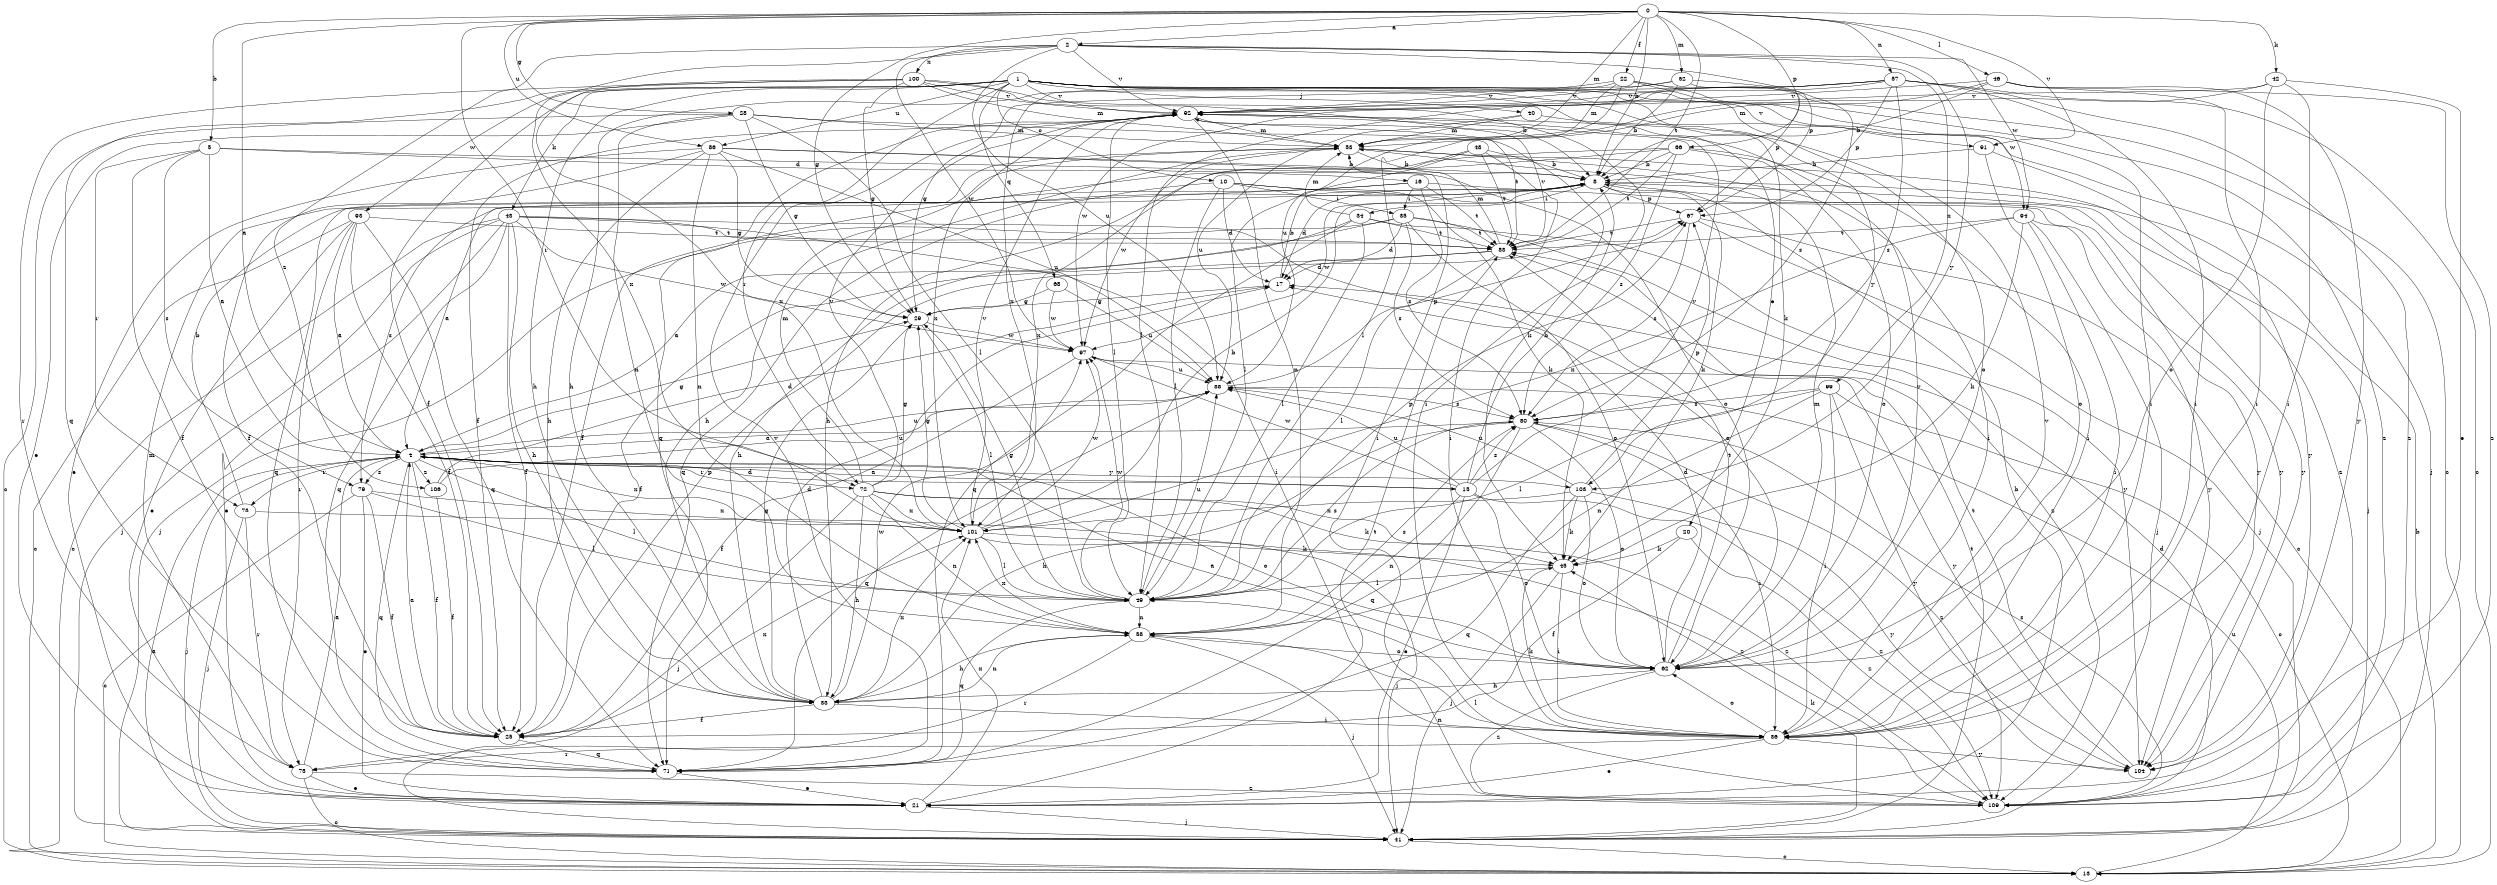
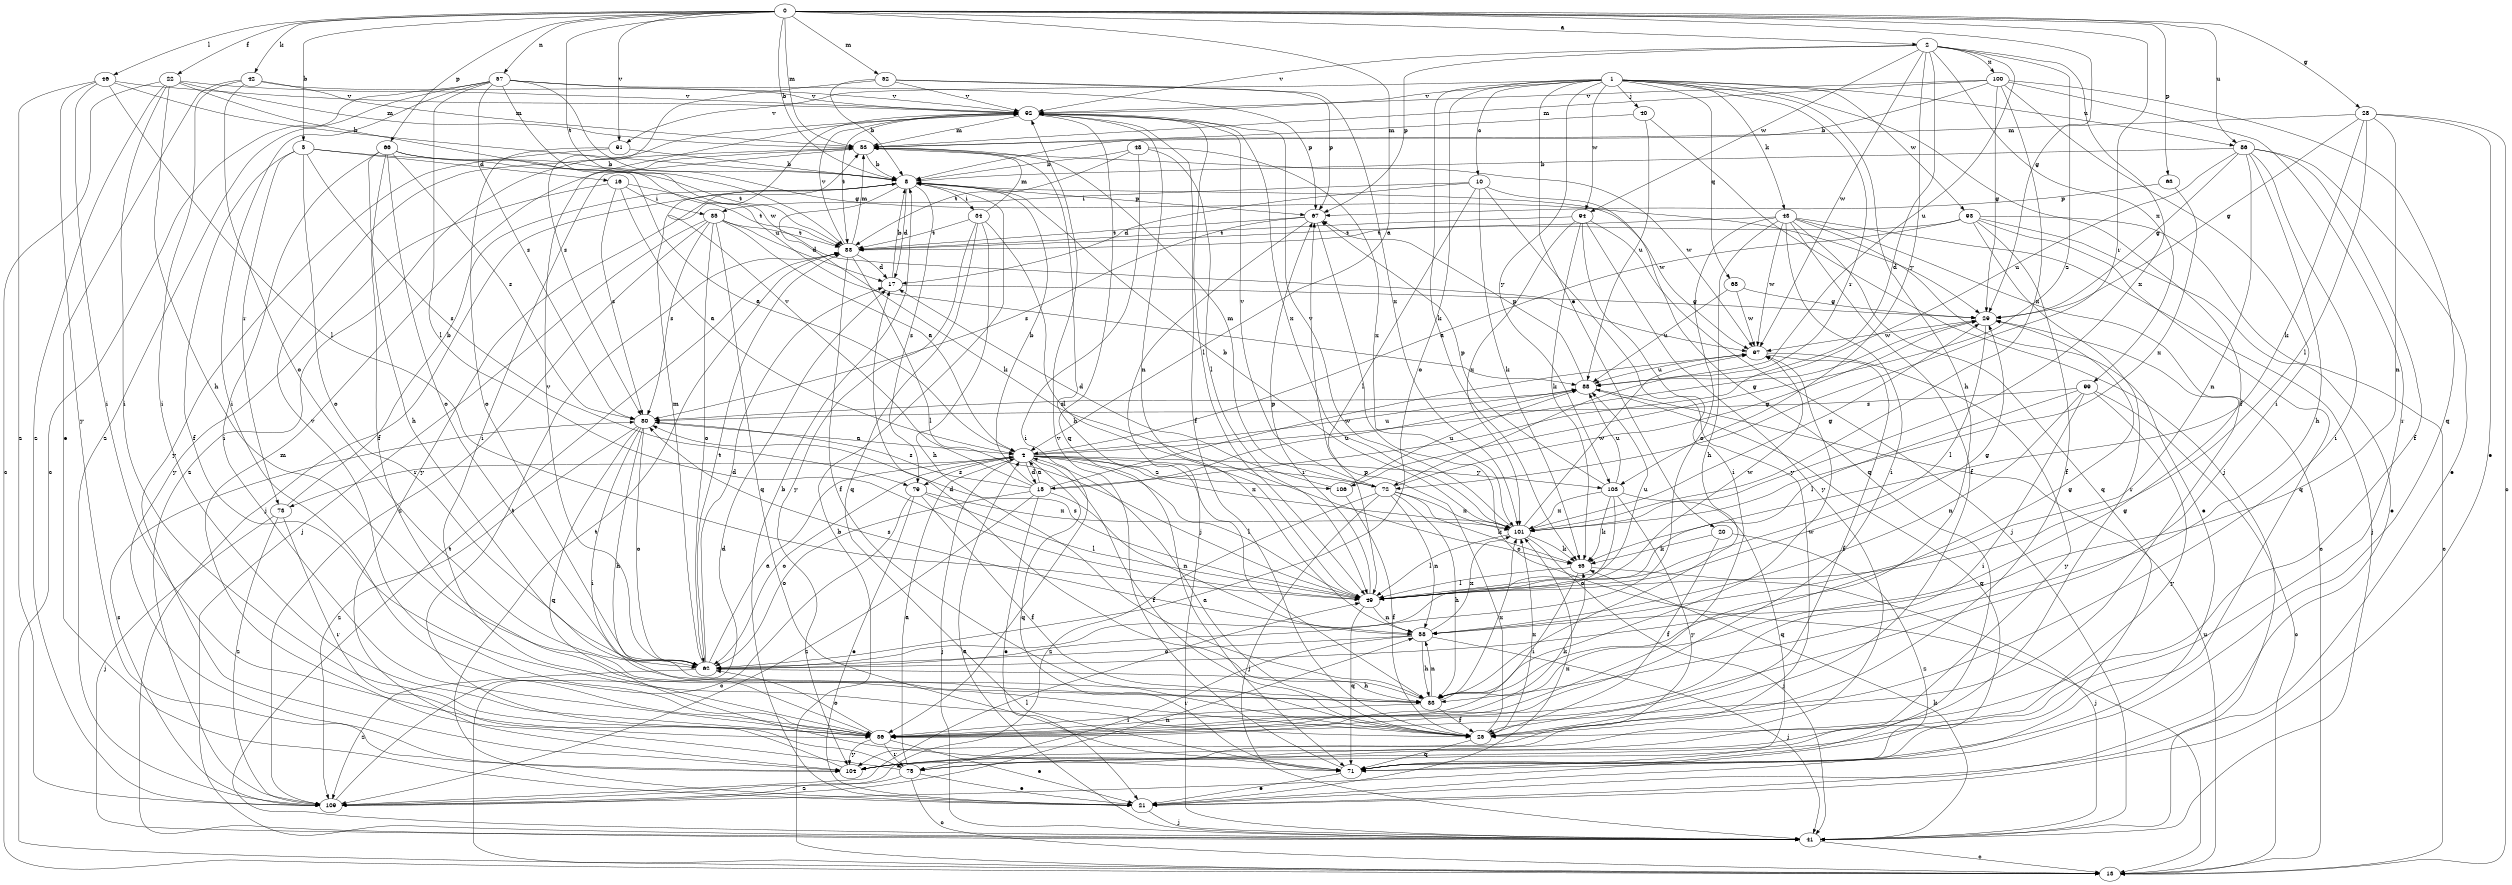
node "63": added
edge "16" -> "71": now "35" -> "71"
edge "2" -> "15": added, label "d"
edge "62" -> "29": added, label "g"
